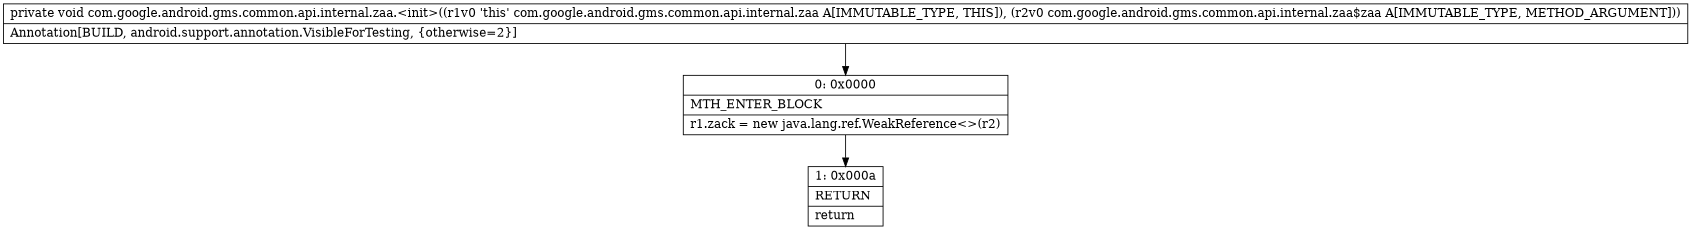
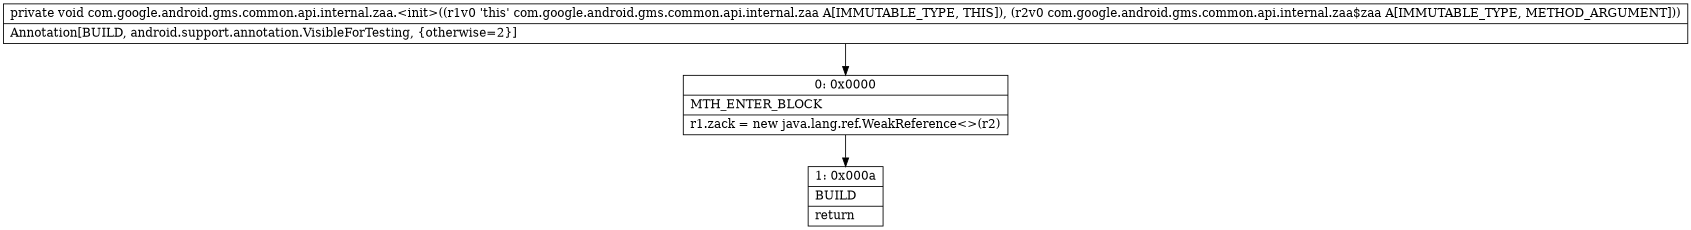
node "1: 0x000a": text "RETURN" -> "BUILD"
